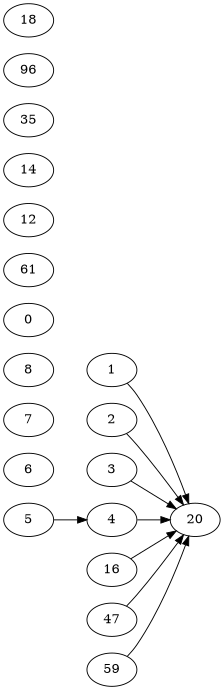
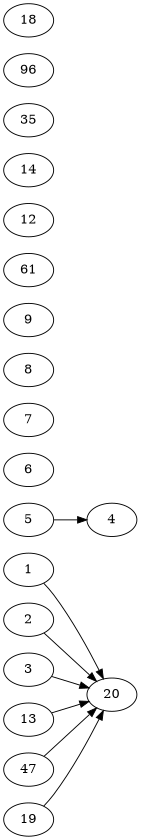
node "0": label "0" -> "9"
edge "4" -> "20": removed
node "16": label "16" -> "13"
node "59": label "59" -> "19"
